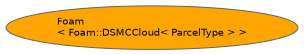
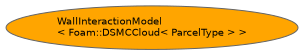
node "Foam < Foam::DSMCCloud< ParcelType > >": label "Foam < Foam::DSMCCloud< ParcelType > >" -> "WallInteractionModel < Foam::DSMCCloud< ParcelType > >"
